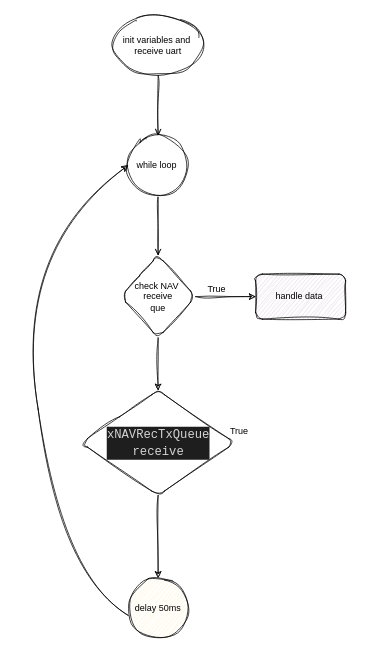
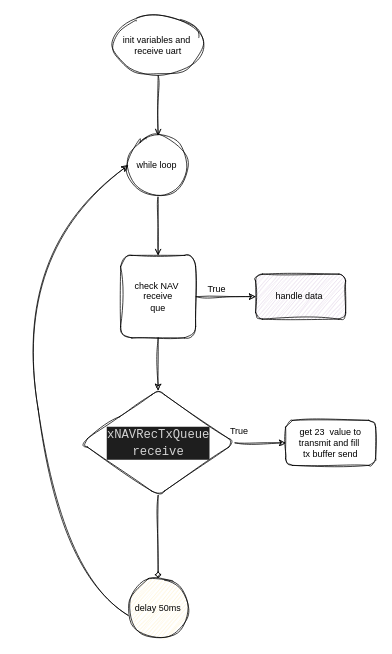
node "check NAV receive que": shape diamond -> rounded rectangle
edge "xNAVRecTxQueue receive" -> "get 23 value to transmit and fill tx buffer send": added
node "get 23 value to transmit and fill tx buffer send": added
edge "xNAVRecTxQueue receive" -> "delay 50ms": arrowhead classic -> diamond
